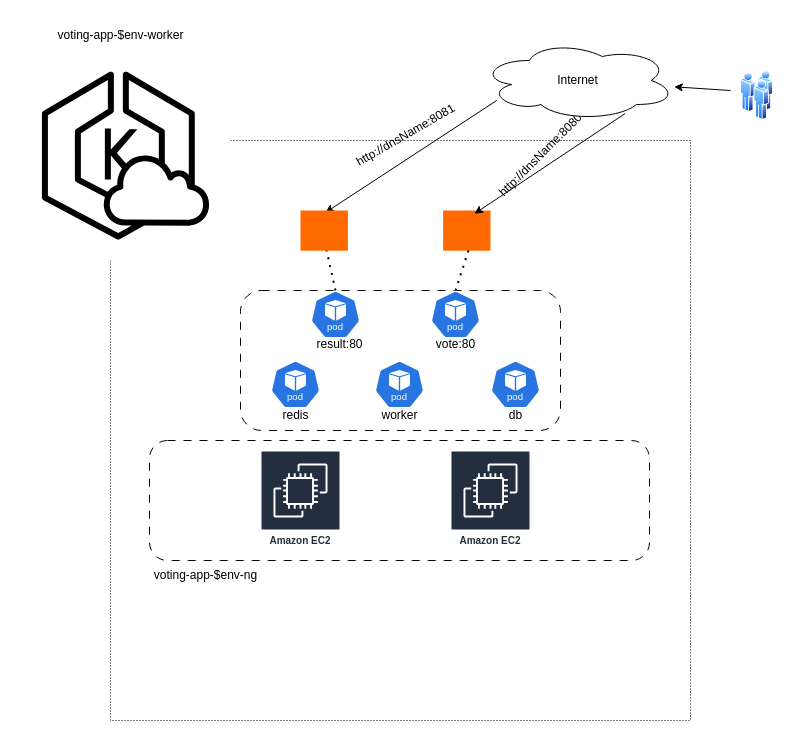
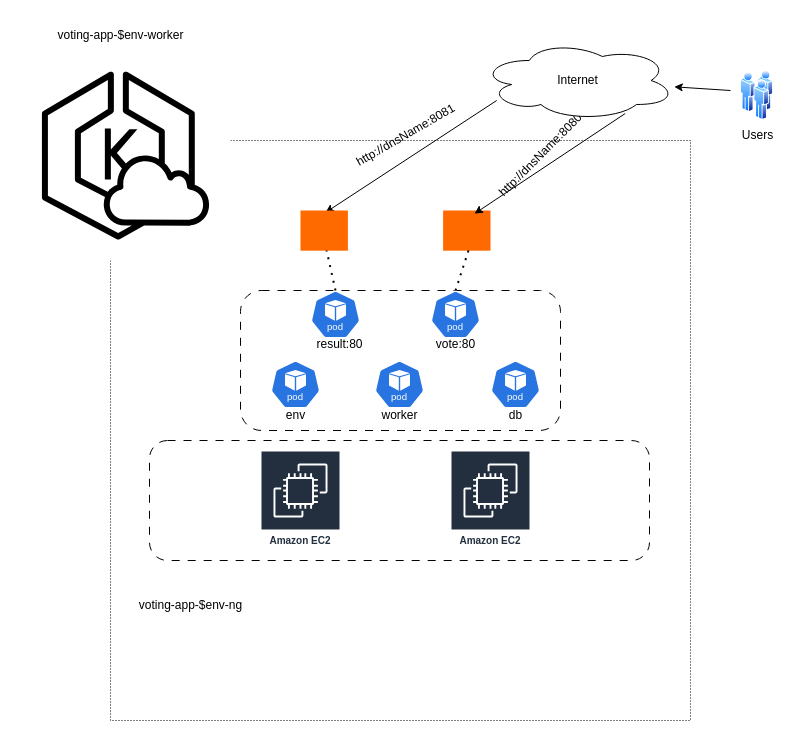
node "Users": added
node "redis": label "redis" -> "env"
node "voting-app-$env-ng": moved (206, 576) -> (191, 606)
